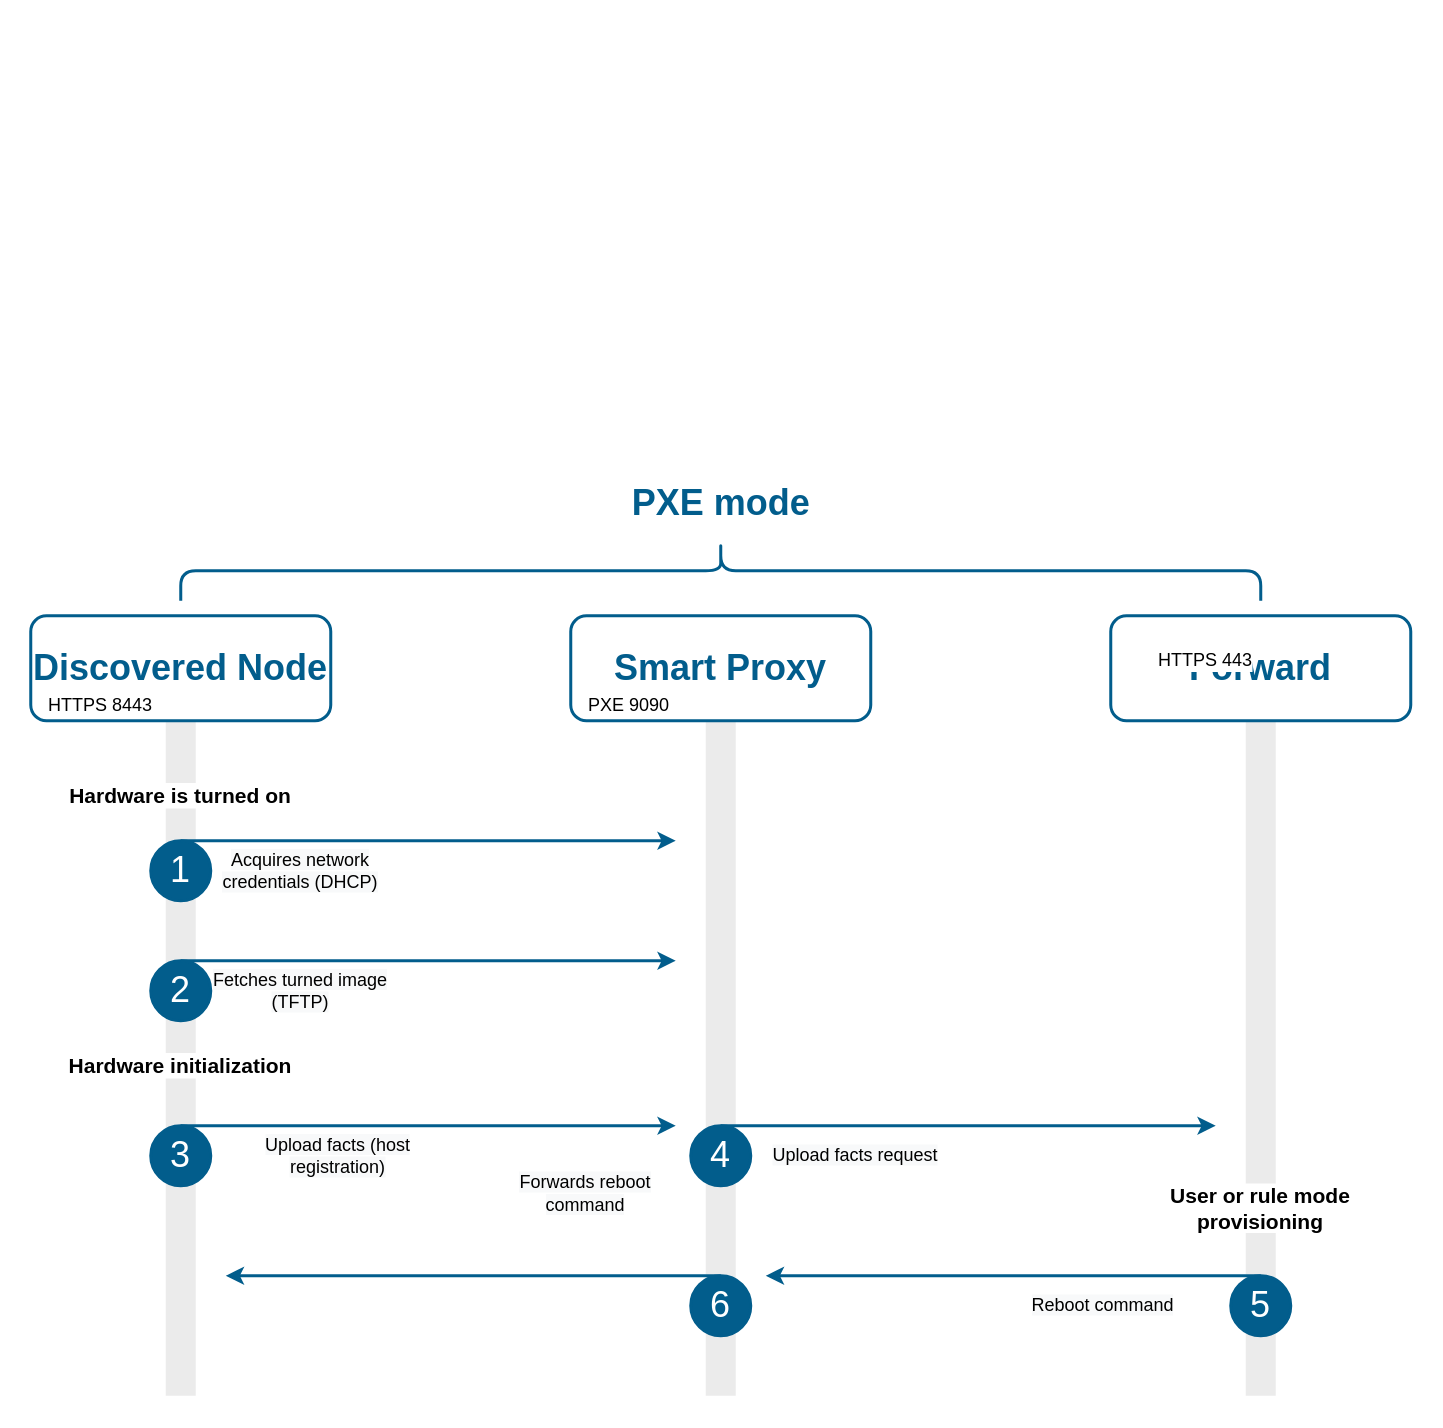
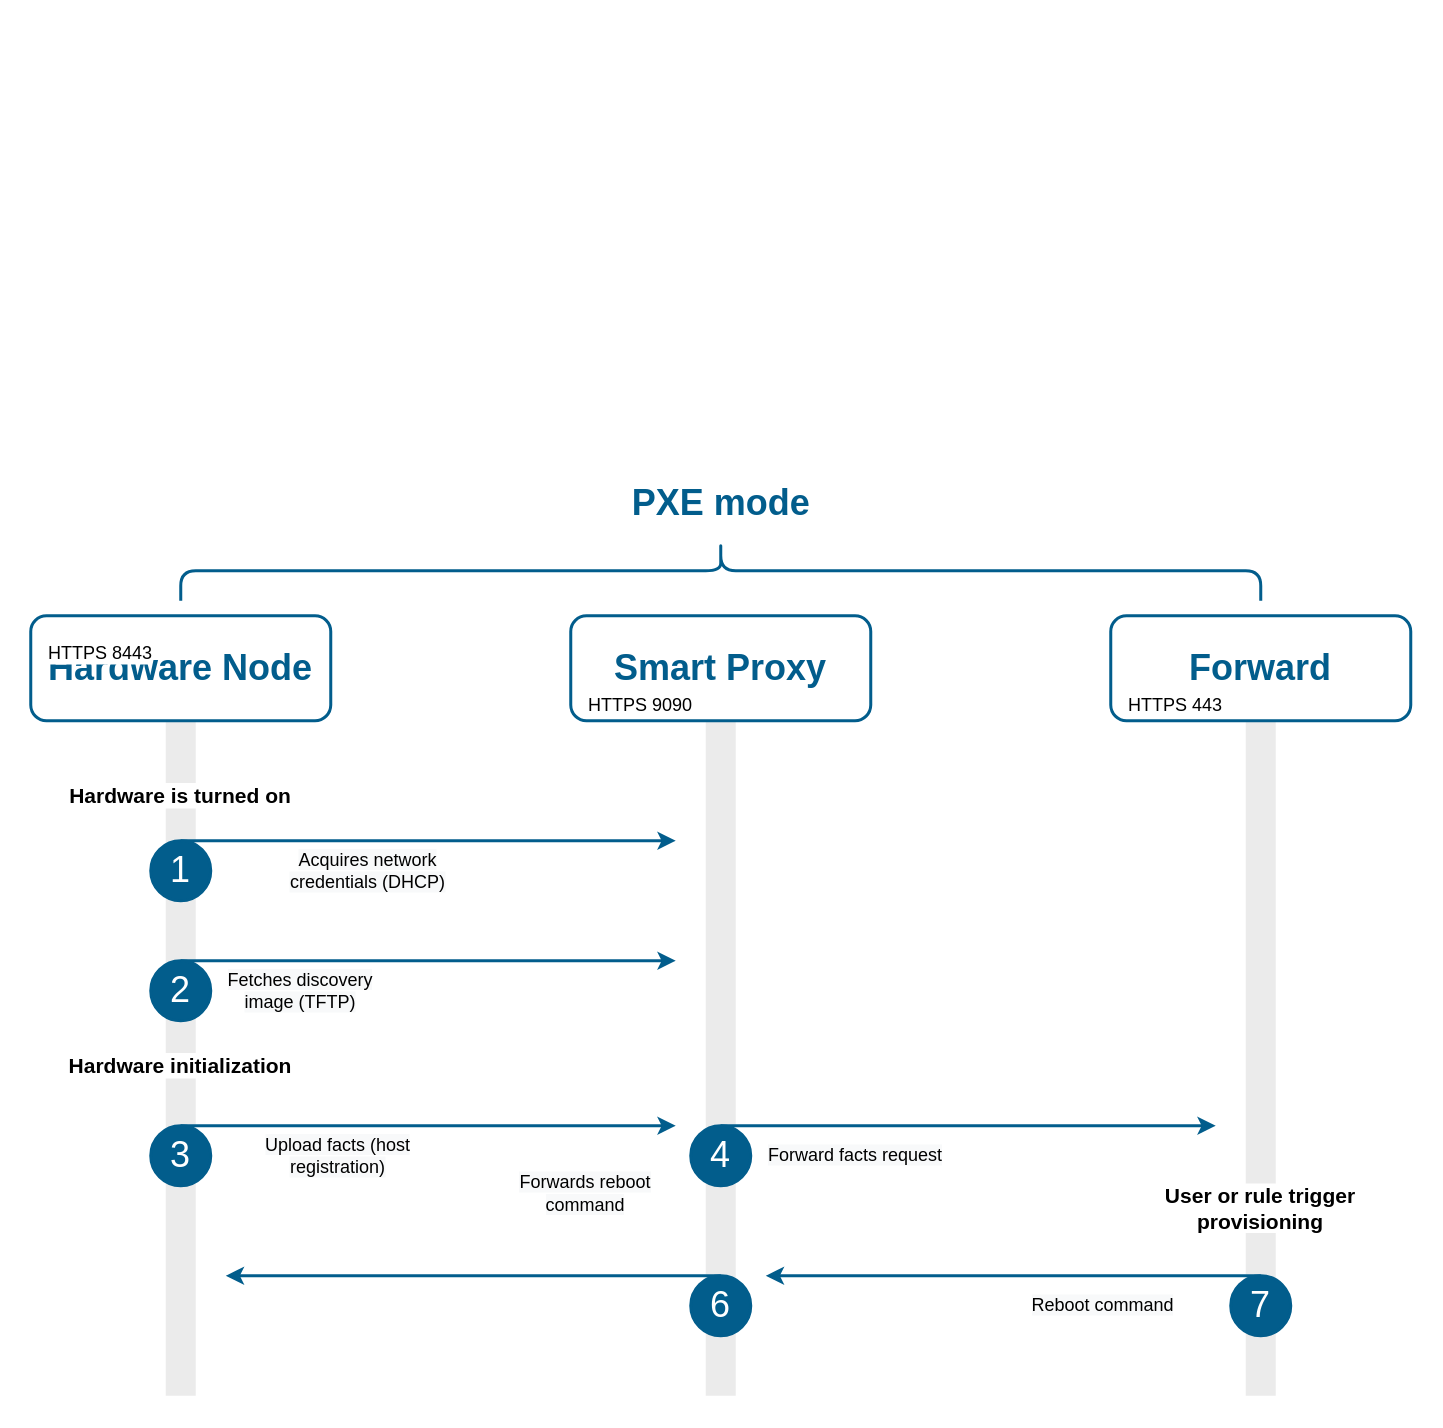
node "HTTPS 443": moved (1268, 661) -> (1238, 706)
node "Discovered Node": label "Discovered Node" -> "Hardware Node"
node "HTTPS 8443": moved (158, 706) -> (158, 653)
node "PXE 9090": label "PXE 9090" -> "HTTPS 9090"
node "Acquires network credentials (DHCP)": moved (301, 871) -> (368, 871)
node "Fetches turned image (TFTP)": label "Fetches turned image (TFTP)" -> "Fetches discovery image (TFTP)"
node "Upload facts request": label "Upload facts request" -> "Forward facts request"
node "User or rule mode provisioning": label "User or rule mode provisioning" -> "User or rule trigger provisioning"
node "5": label "5" -> "7"
